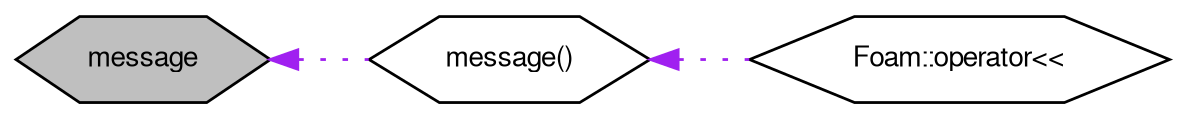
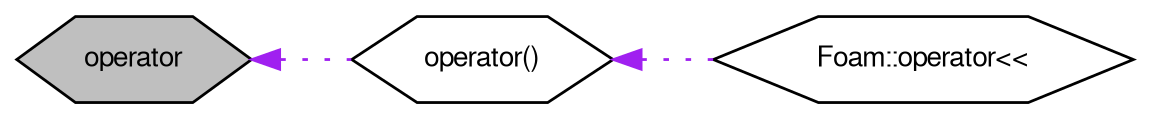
node "message": label "message" -> "operator"
node "message()": label "message()" -> "operator()"
